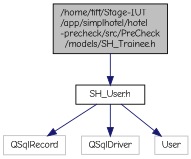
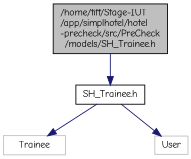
node "SH_User.h": label "SH_User.h" -> "SH_Trainee.h"
node "QSqlRecord": label "QSqlRecord" -> "Trainee"
node "QSqlDriver": removed
